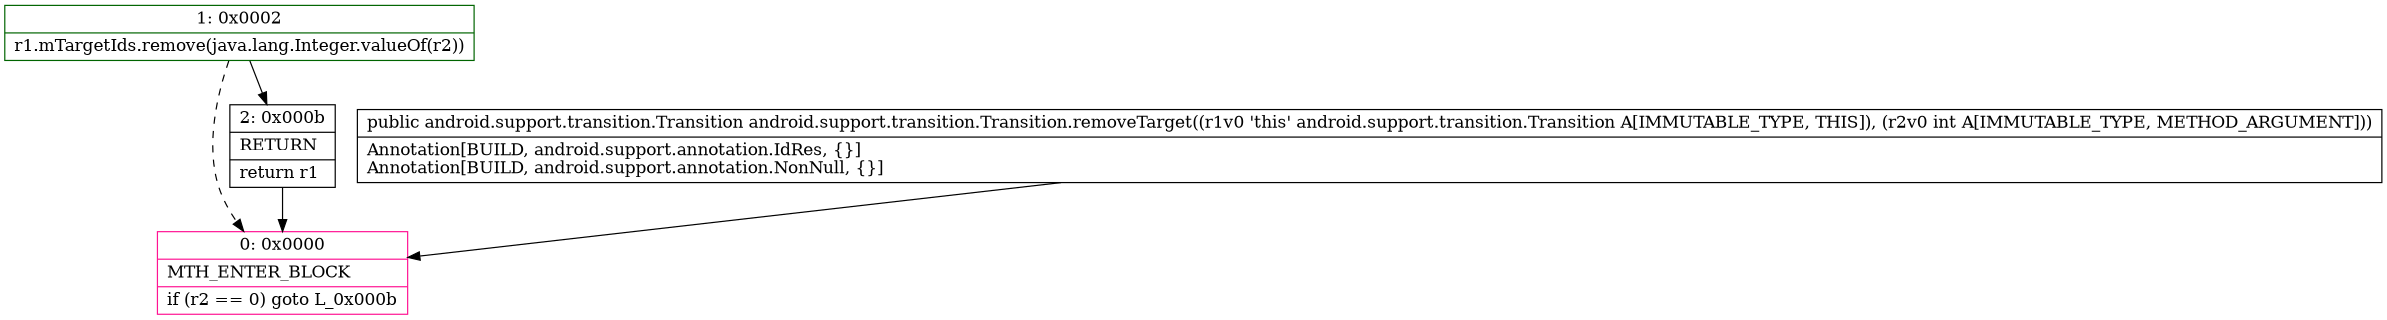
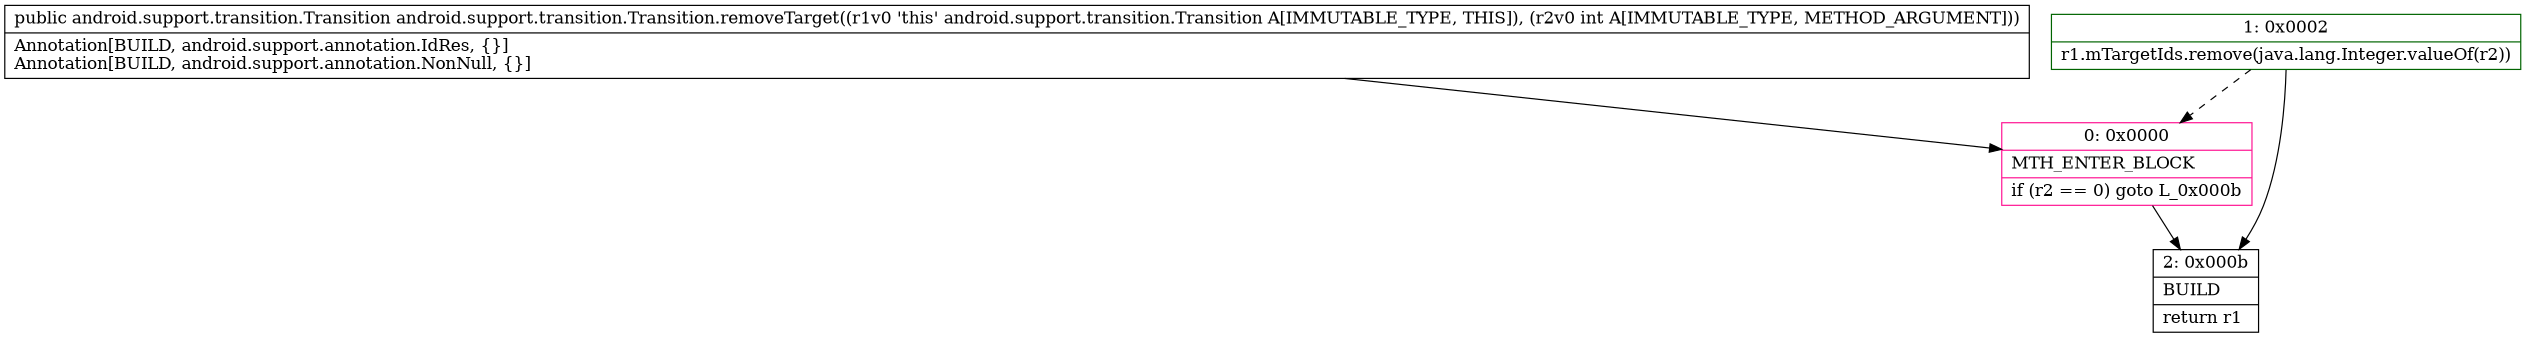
node "2: 0x000b": text "RETURN" -> "BUILD"
edge "2: 0x000b" -> "0: 0x0000": reversed
